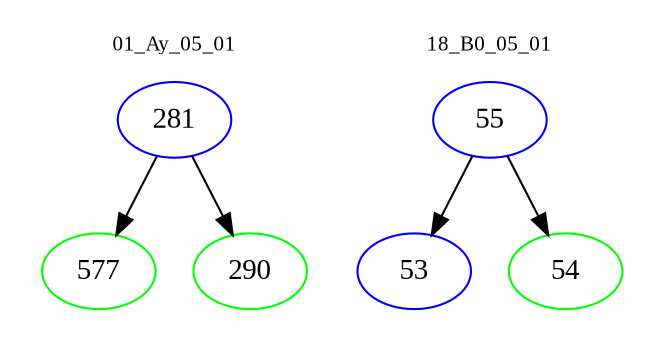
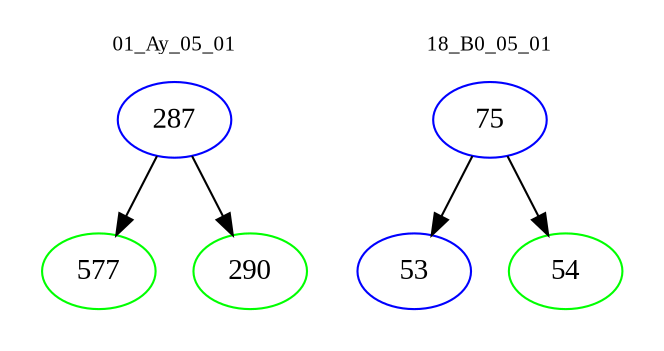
node "281": label "281" -> "287"
node "55": label "55" -> "75"
